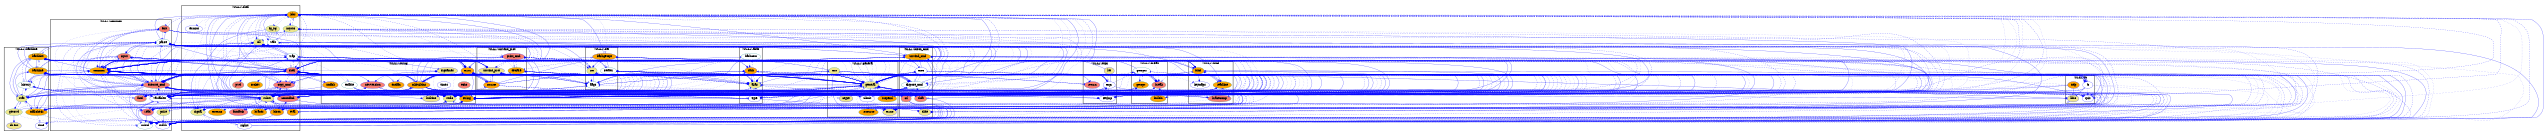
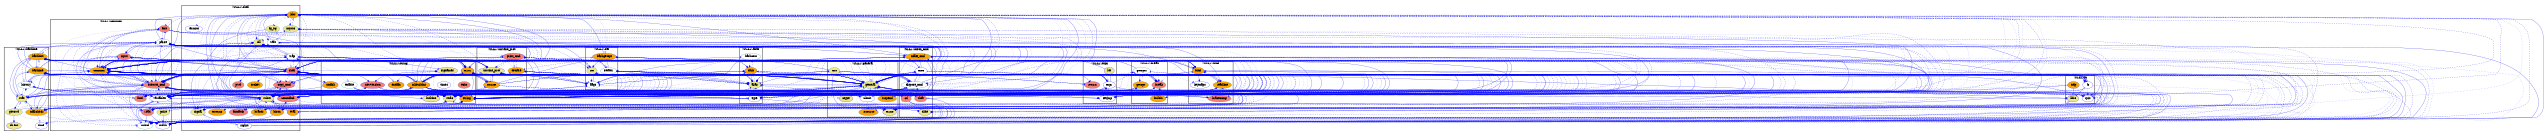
node "unwind_cmd": label "unwind_cmd" -> "make_cmd"
edge "command" -> "unistd": style solid -> dotted
